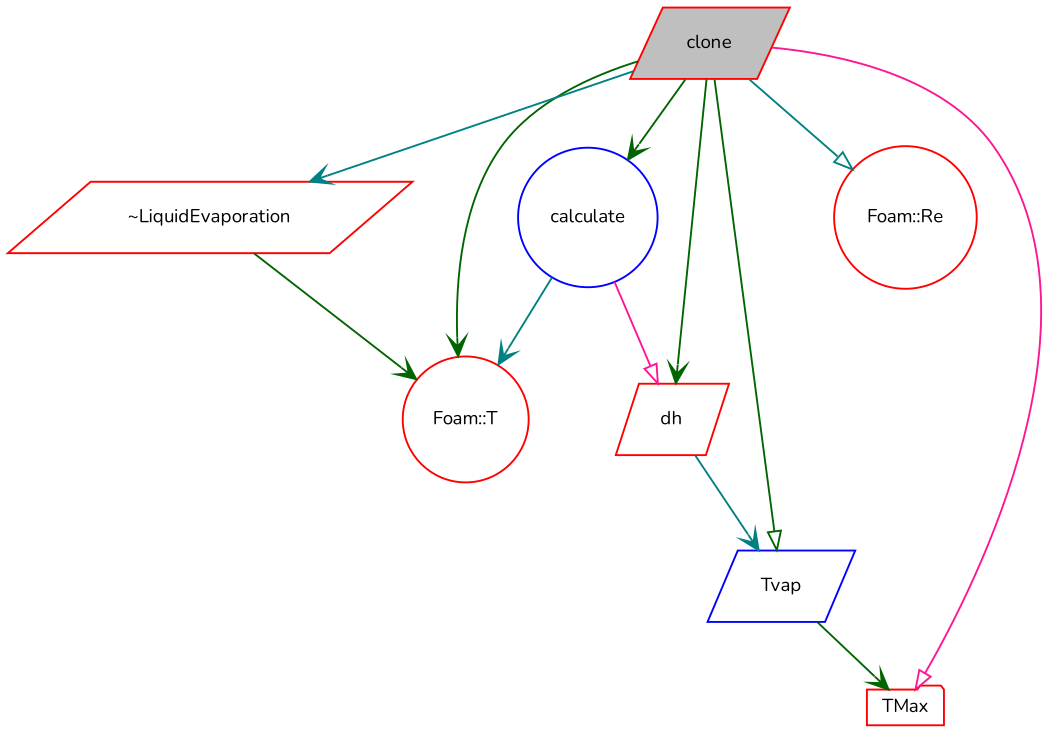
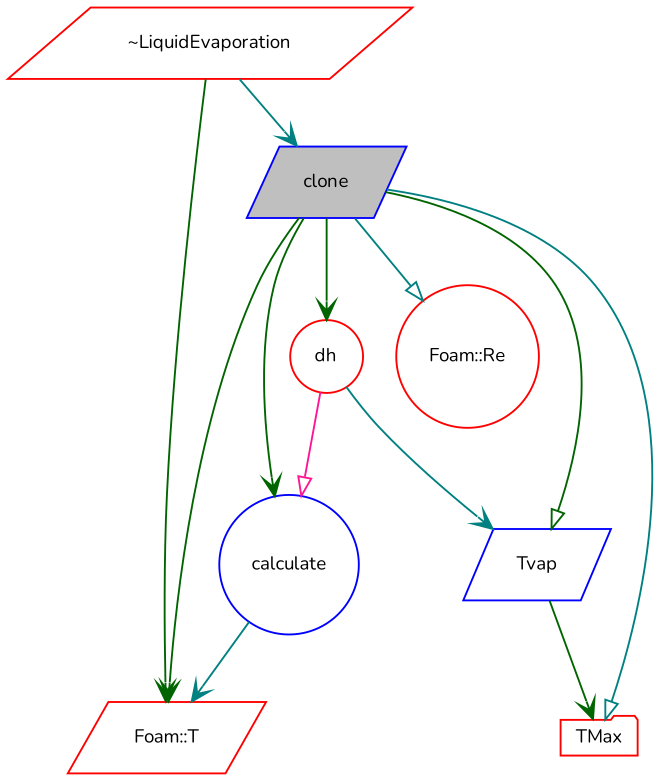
node "clone": color red -> blue
edge "clone" -> "~LiquidEvaporation": reversed
edge "clone" -> "TMax": color deeppink -> teal
edge "calculate" -> "dh": reversed
node "Foam::T": shape circle -> parallelogram
node "dh": shape parallelogram -> circle
